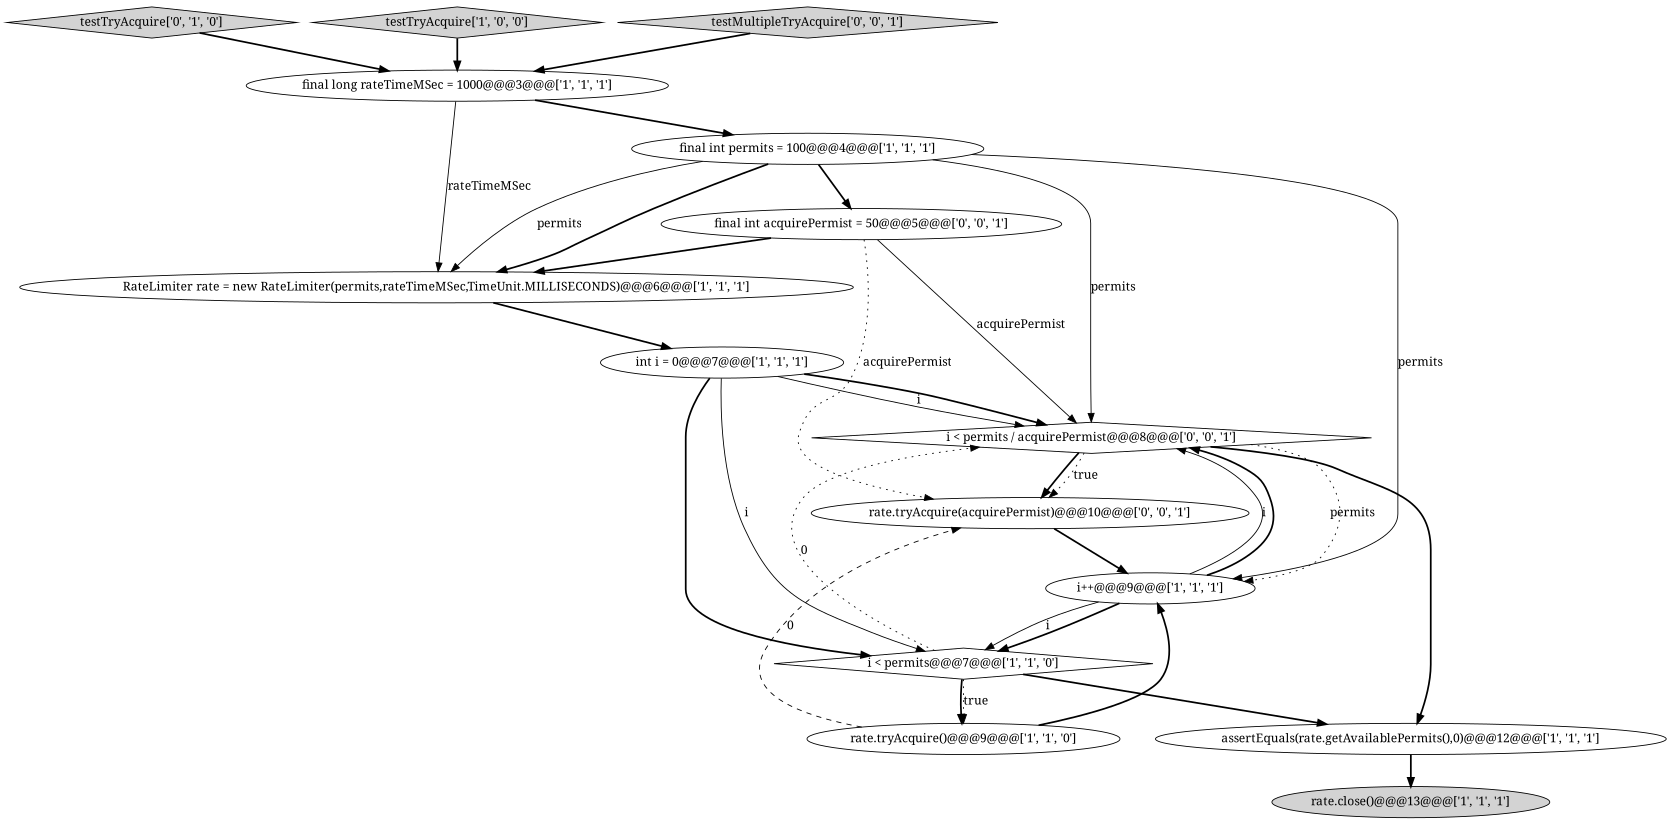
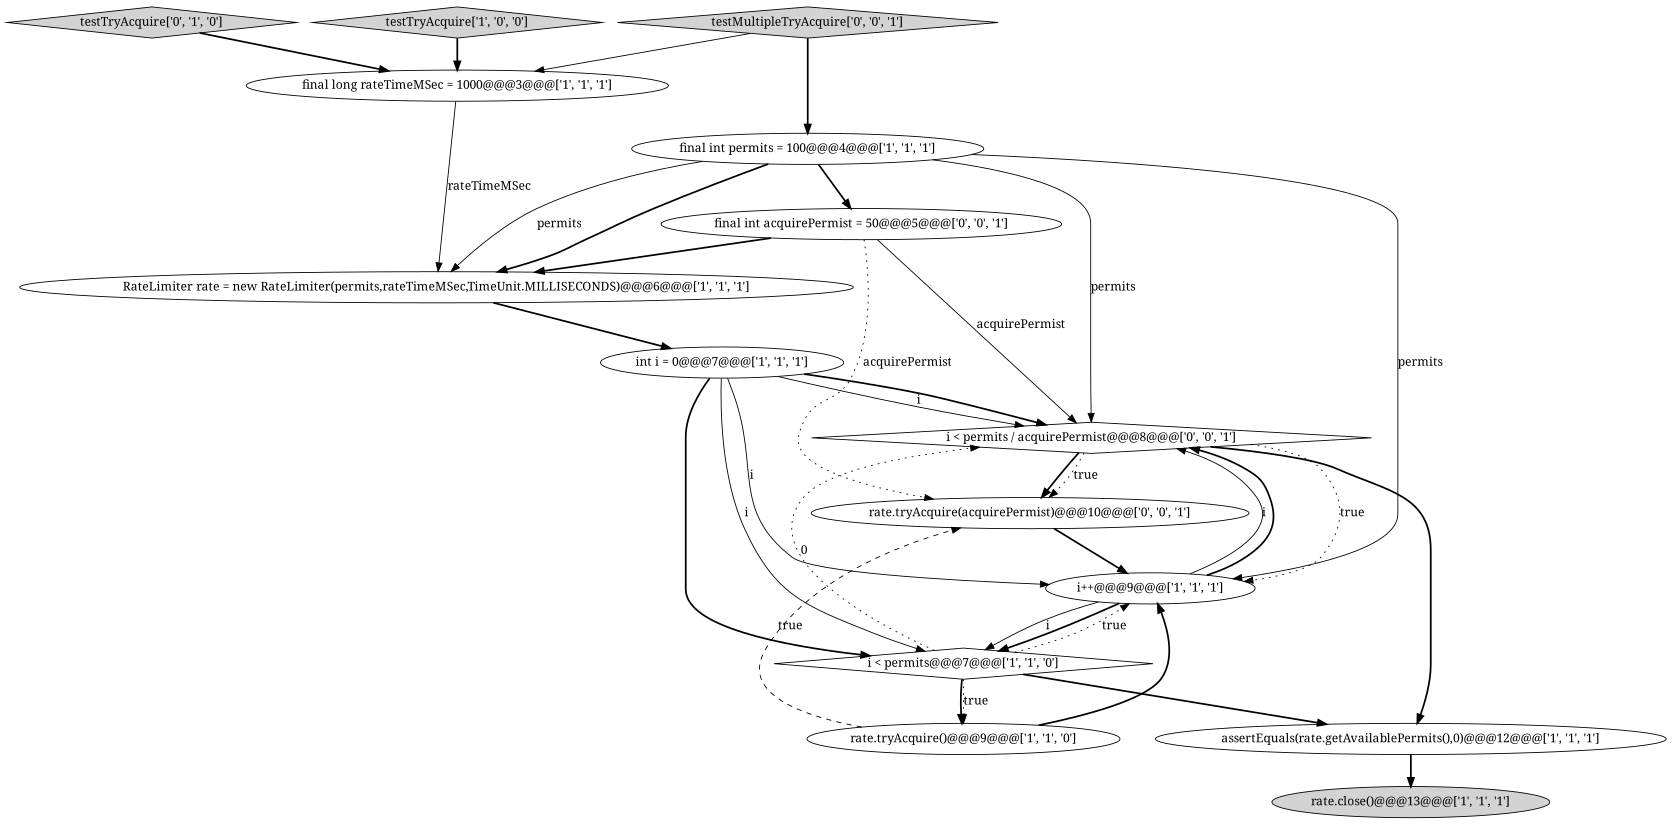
edge "testMultipleTryAcquire['0', '0', '1']" -> "final long rateTimeMSec = 1000@@@3@@@['1', '1', '1']": style bold -> solid
edge "final long rateTimeMSec = 1000@@@3@@@['1', '1', '1']" -> "final int permits = 100@@@4@@@['1', '1', '1']": now "testMultipleTryAcquire['0', '0', '1']" -> "final int permits = 100@@@4@@@['1', '1', '1']"
edge "i < permits / acquirePermist@@@8@@@['0', '0', '1']" -> "i++@@@9@@@['1', '1', '1']": label "permits" -> "true"
edge "int i = 0@@@7@@@['1', '1', '1']" -> "i++@@@9@@@['1', '1', '1']": added, label "i"
edge "rate.tryAcquire()@@@9@@@['1', '1', '0']" -> "rate.tryAcquire(acquirePermist)@@@10@@@['0', '0', '1']": label "0" -> "true"
edge "i < permits@@@7@@@['1', '1', '0']" -> "i++@@@9@@@['1', '1', '1']": added, label "true"
